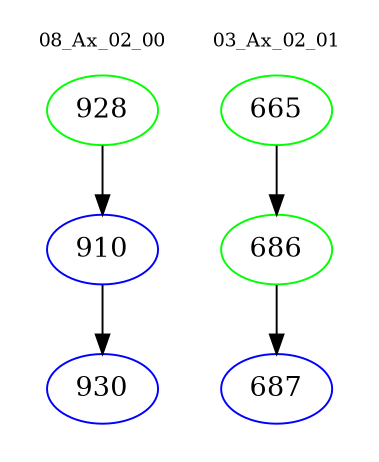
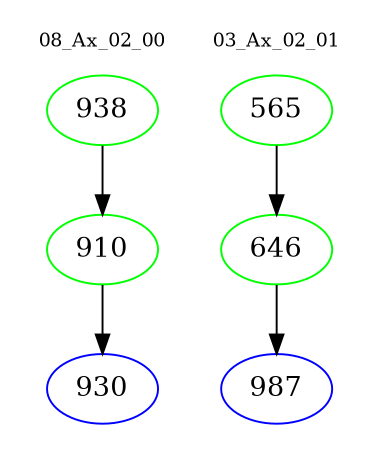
node "928": label "928" -> "938"
node "665": label "665" -> "565"
node "910": color blue -> green
node "686": label "686" -> "646"
node "687": label "687" -> "987"
